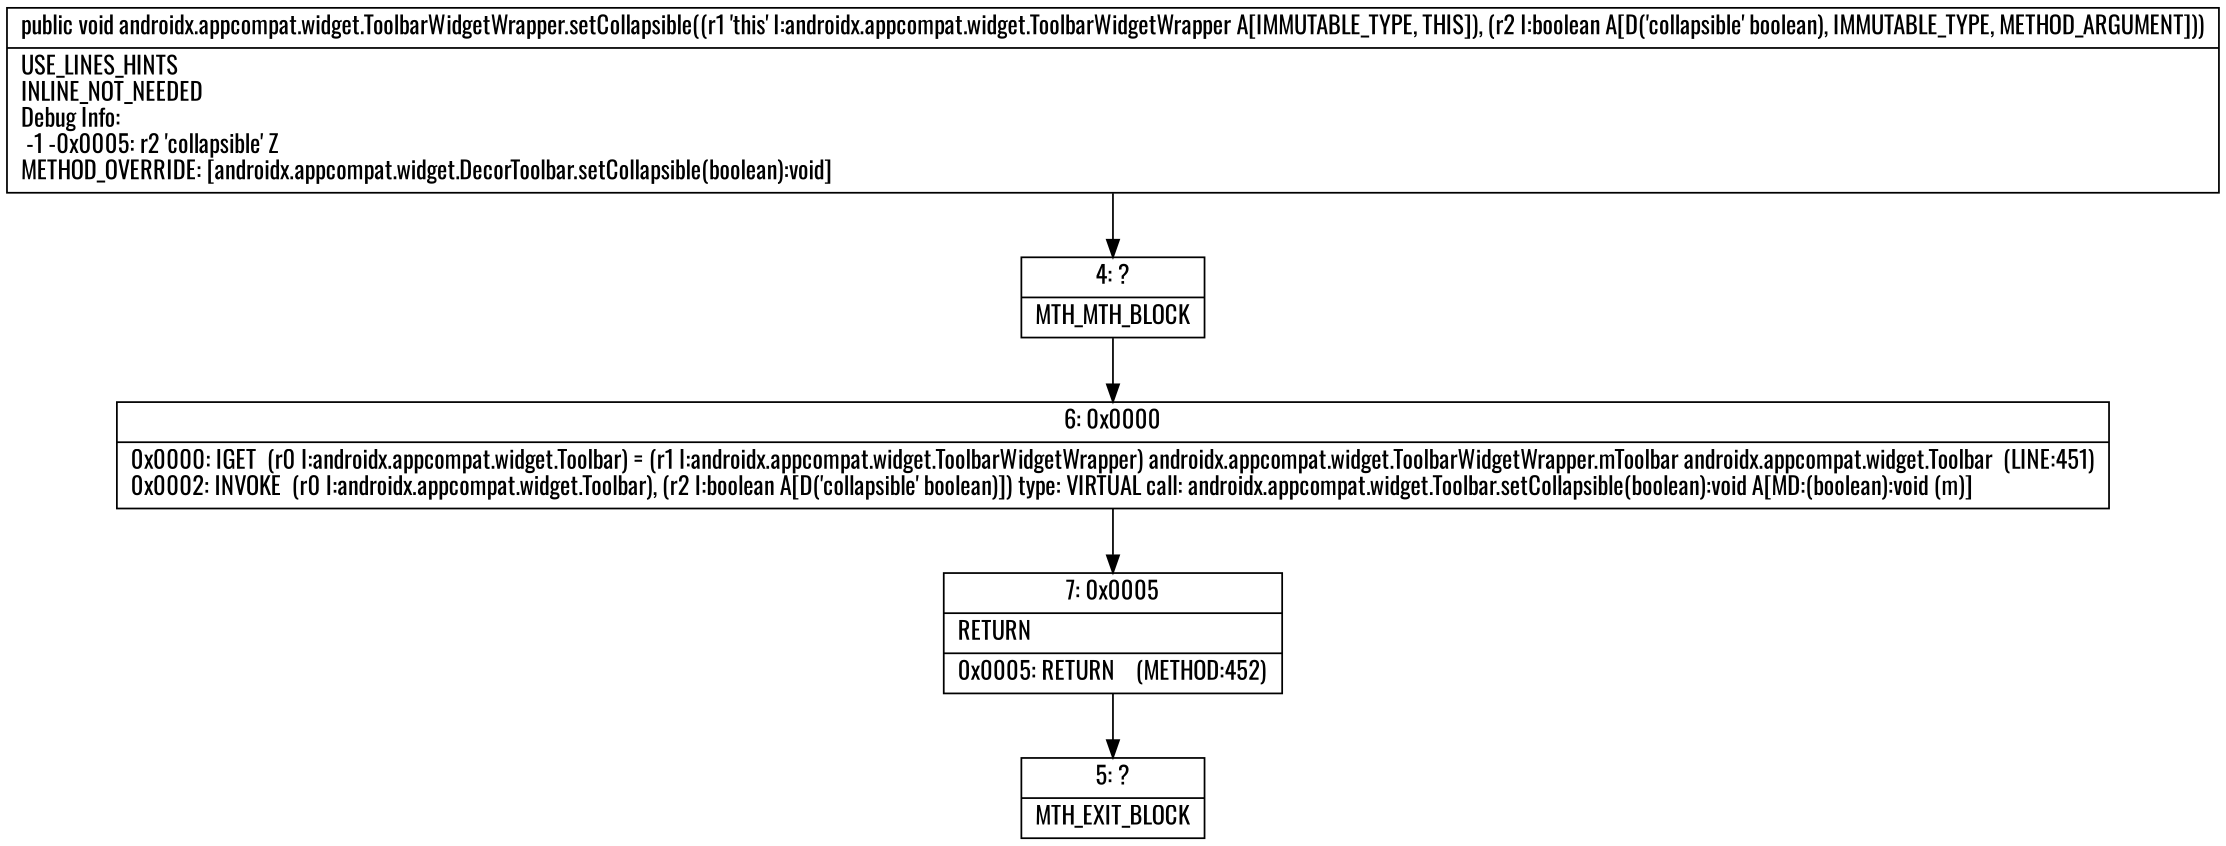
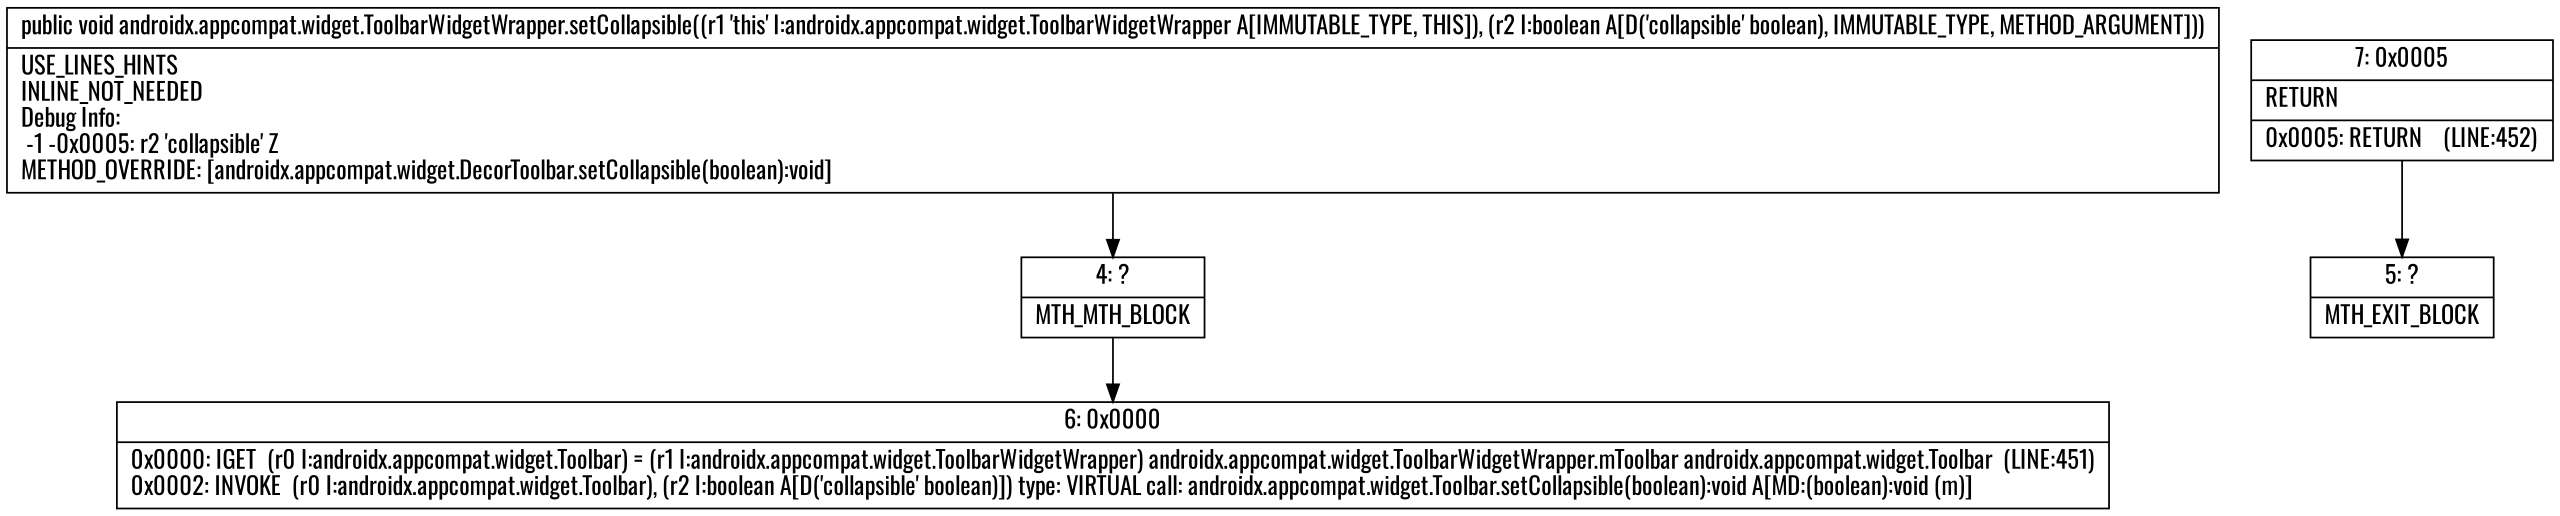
edge "6: 0x0000" -> "7: 0x0005": removed
node "7: 0x0005": text "0x0005: RETURN    (METHOD:452)" -> "0x0005: RETURN    (LINE:452)"
